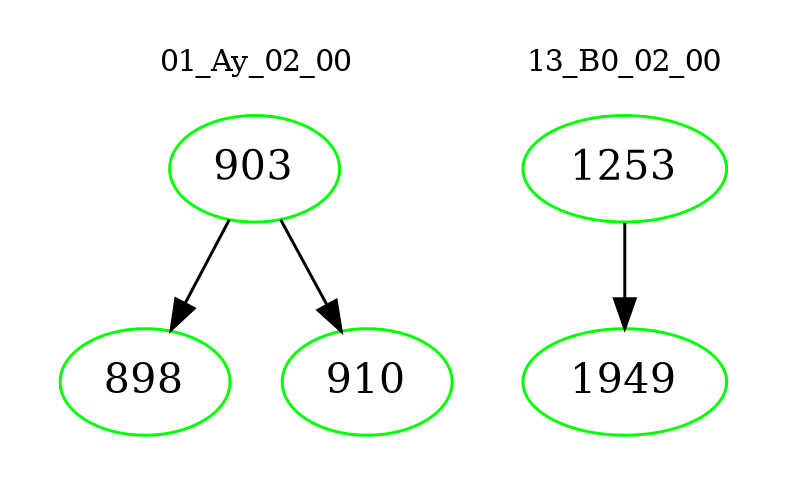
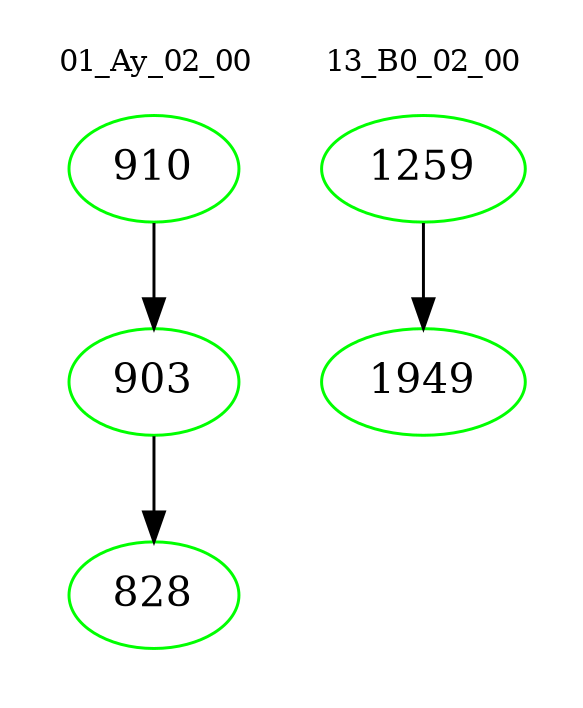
node "1253": label "1253" -> "1259"
edge "903" -> "910": reversed
node "898": label "898" -> "828"
